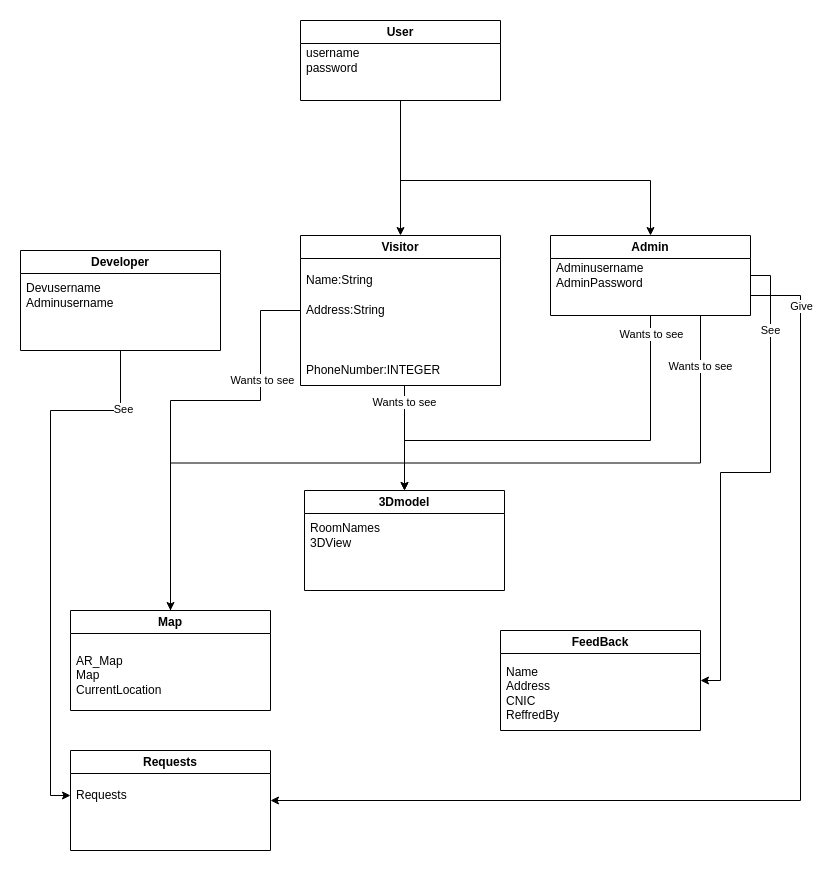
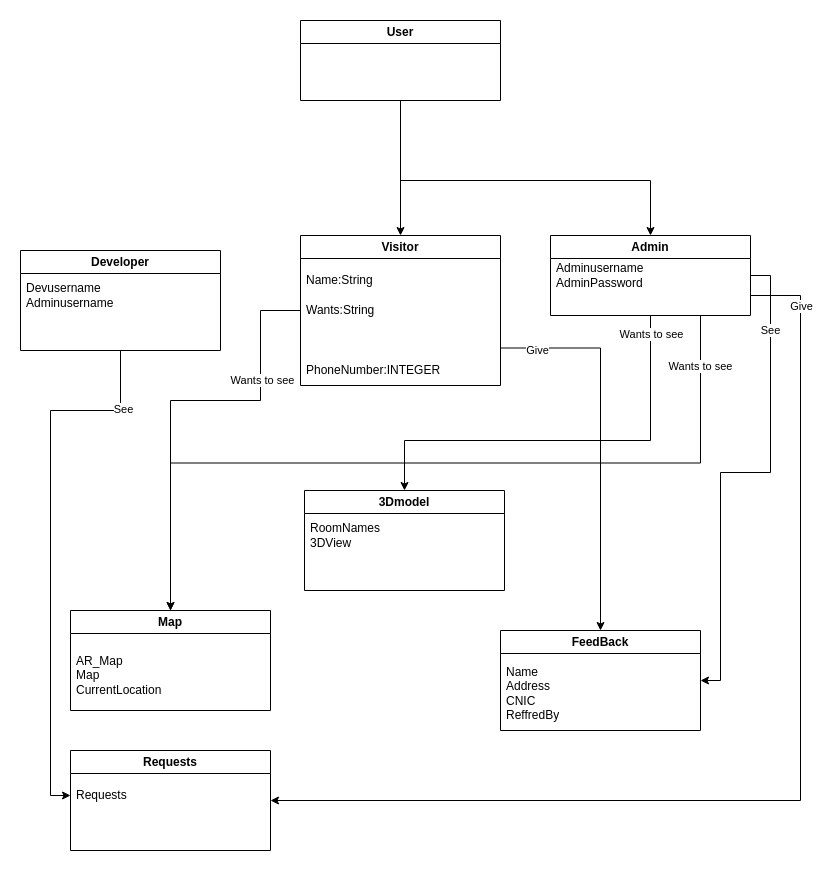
node "username password": removed
node "Address:String": label "Address:String" -> "Wants:String"
edge "Visitor" -> "3Dmodel": removed, label "Wants to see"
edge "Visitor" -> "FeedBack": added, label "Give"
edge "Admin" -- "Map": arrowhead none -> classic
